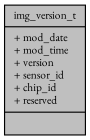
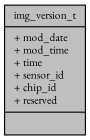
node "img_version_t": text "+ version" -> "+ time"
